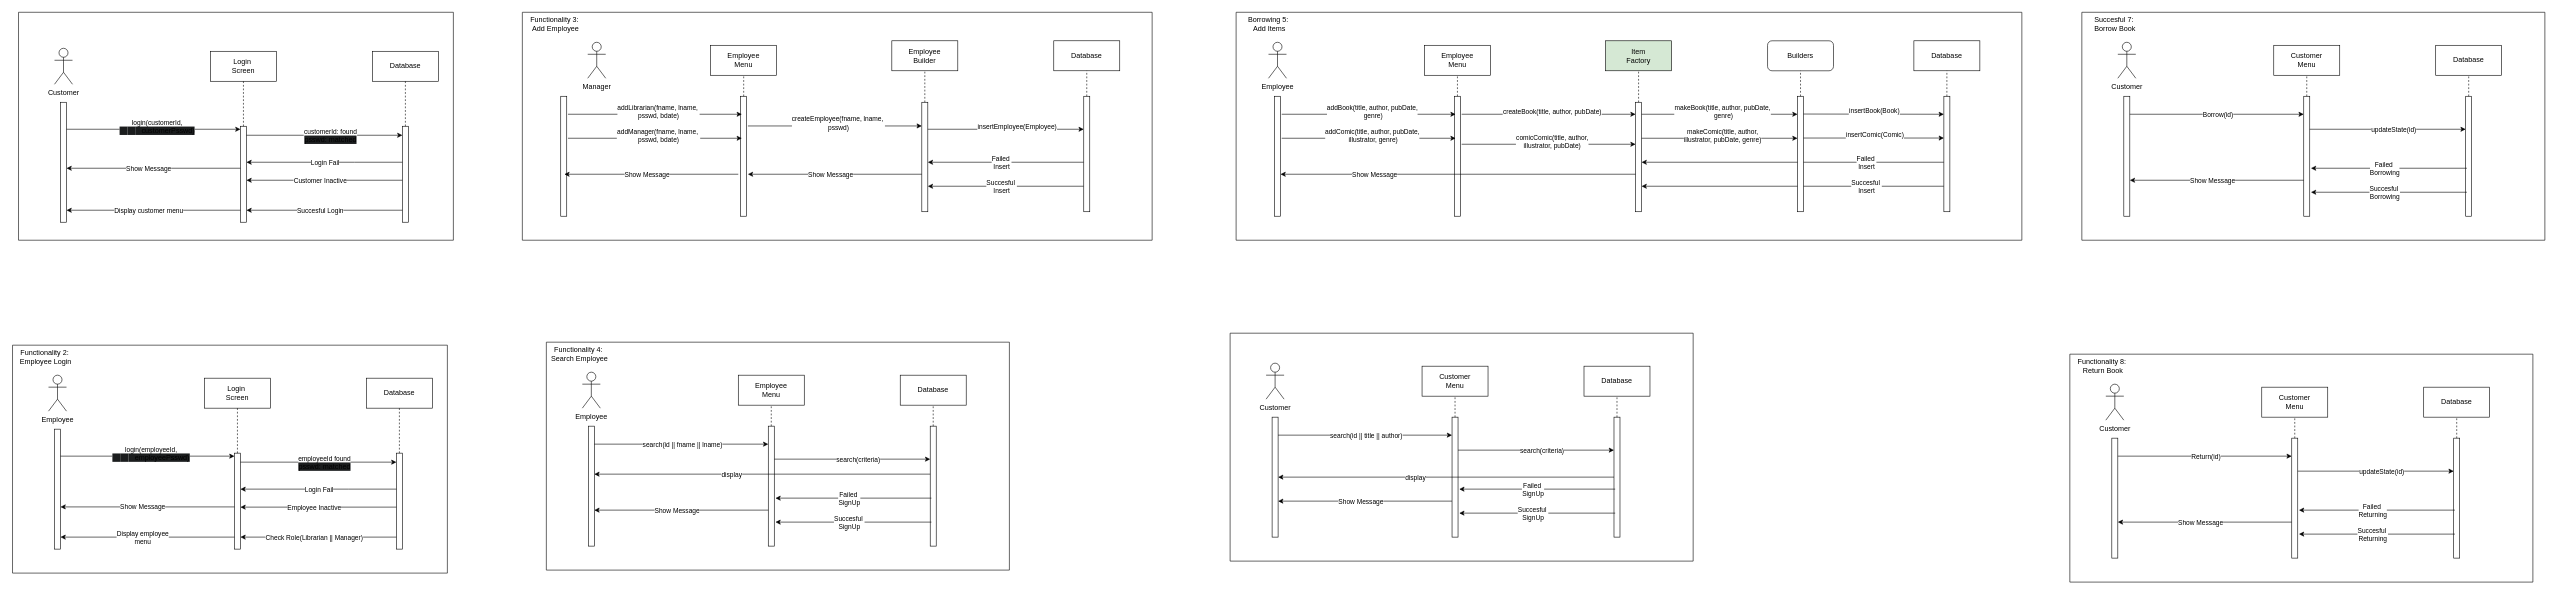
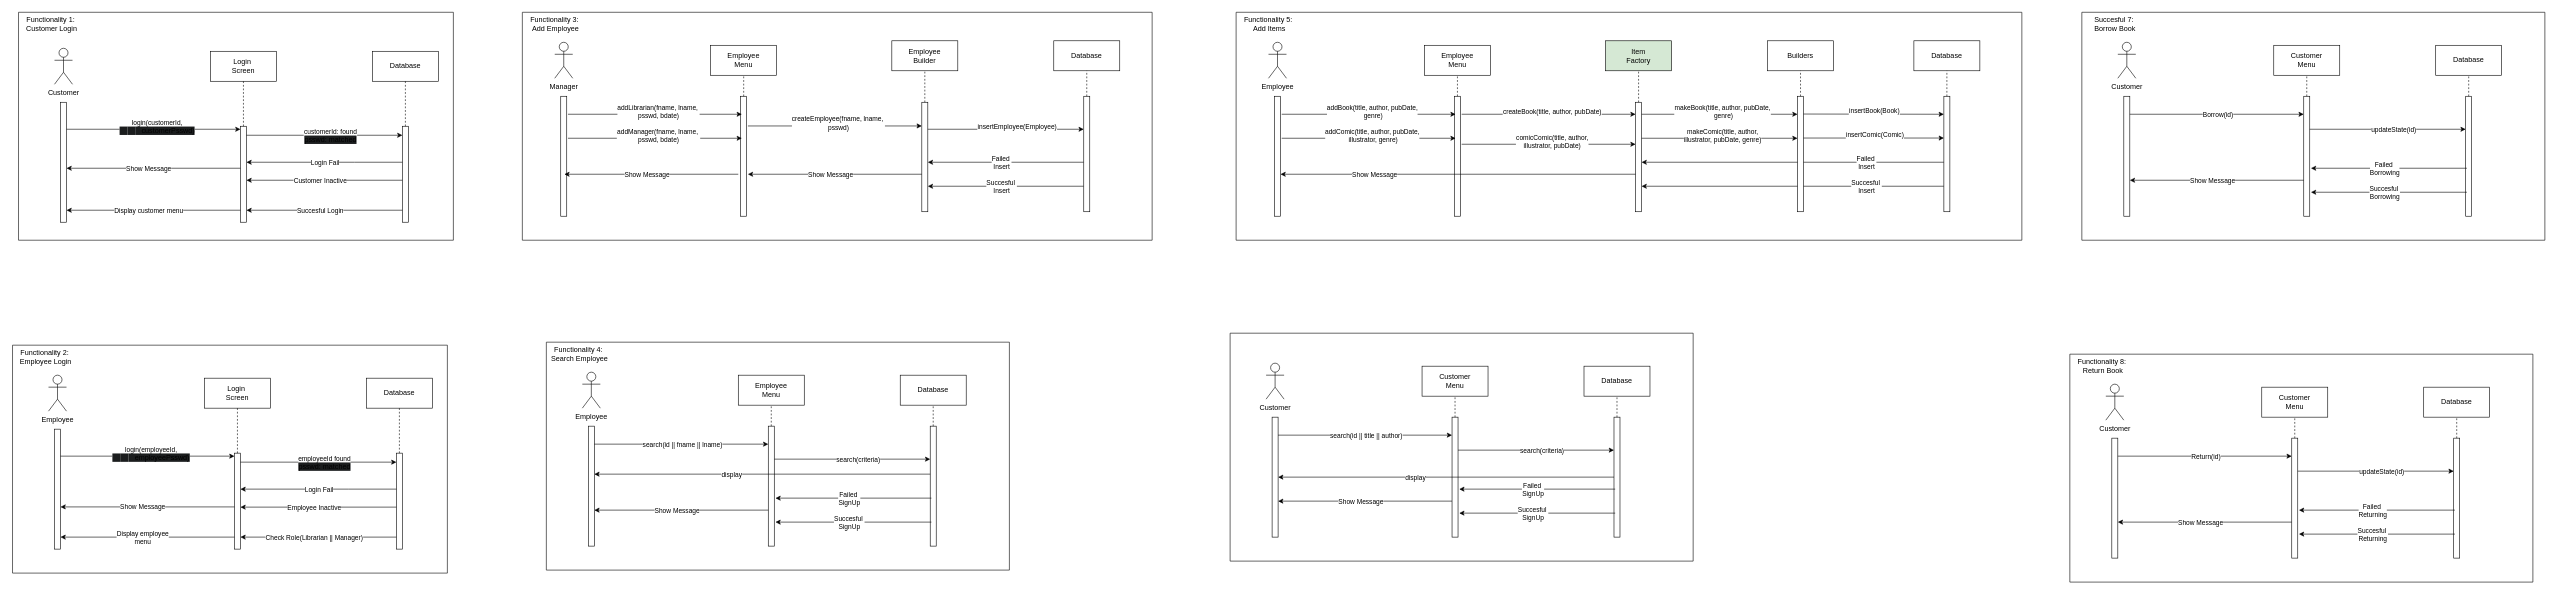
node "Functionality 1: Customer Login": added
node "Borrowing 5: Add Items": label "Borrowing 5: Add Items" -> "Functionality 5: Add Items"
node "Builders": shape rounded rectangle -> rectangle
node "Manager": moved (597, 60) -> (564, 60)
